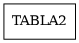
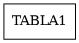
node "TABLA2": label "TABLA2" -> "TABLA1"
